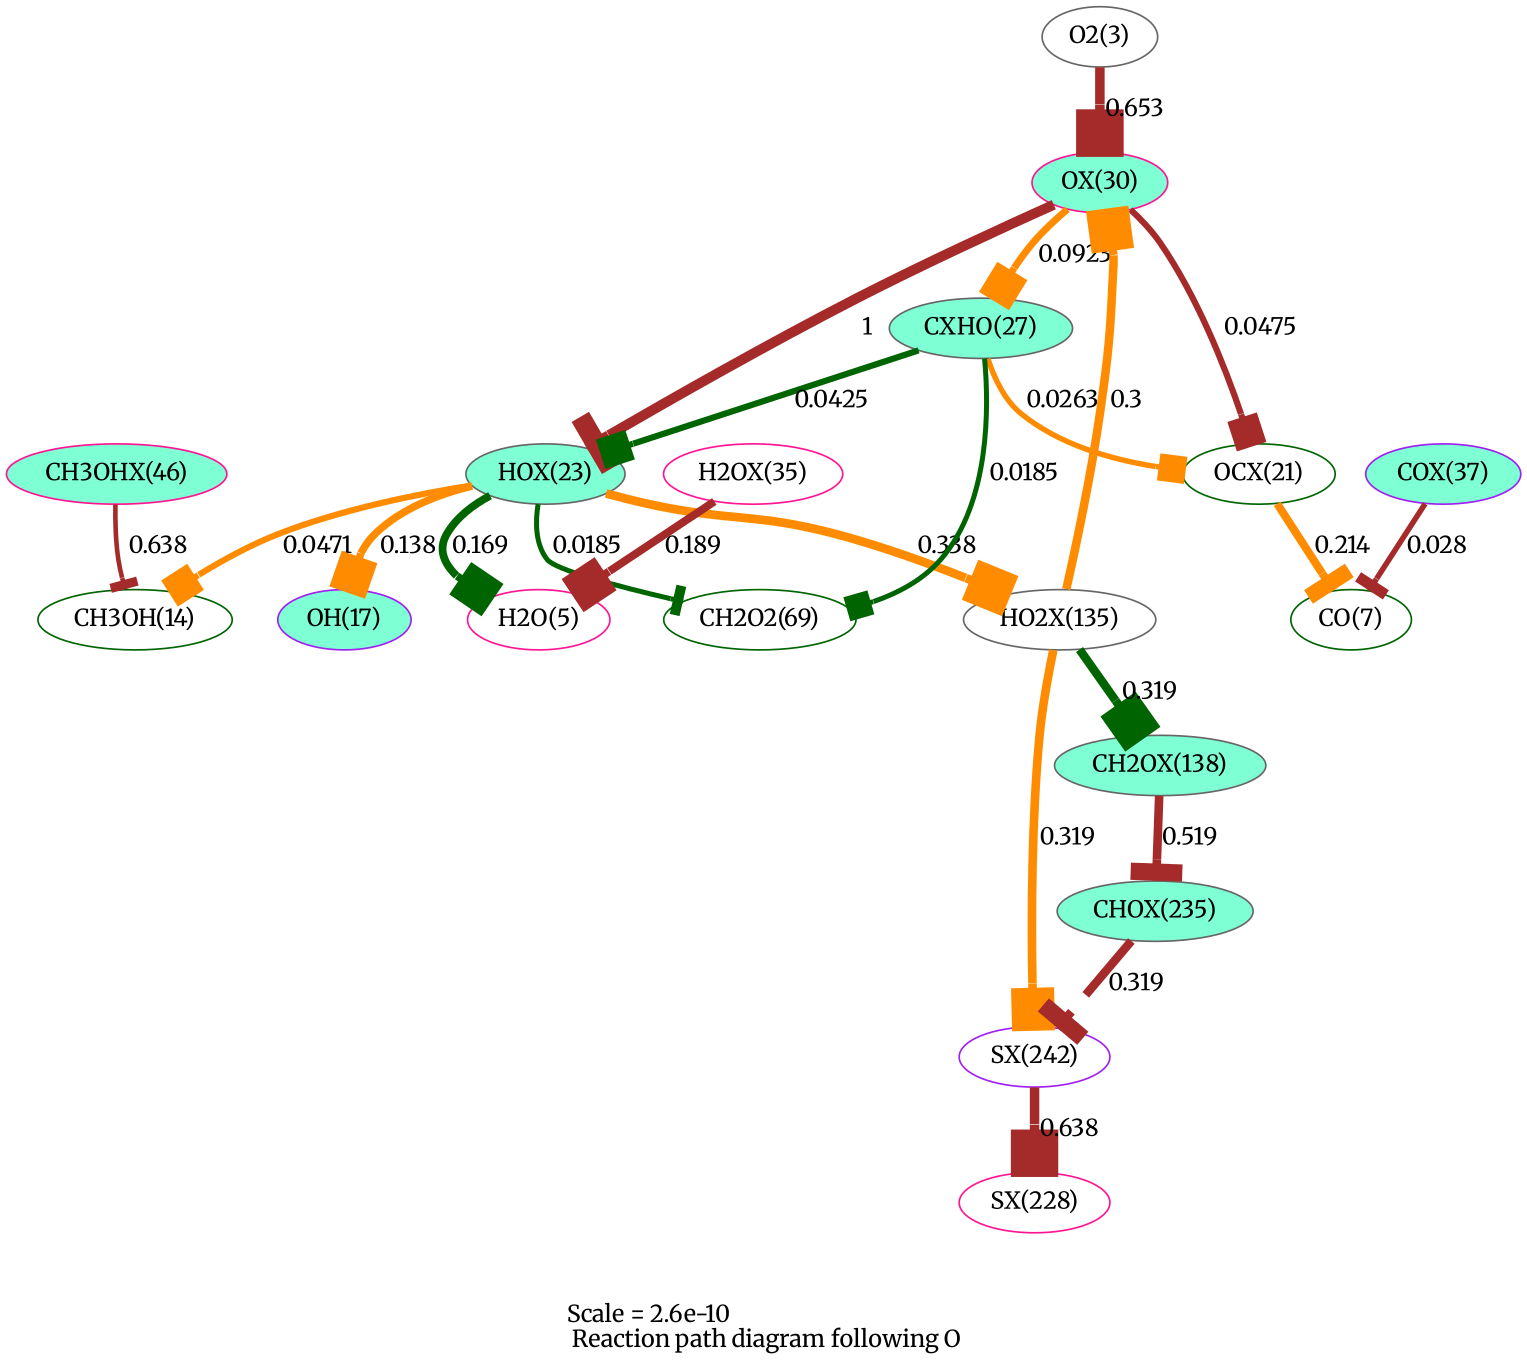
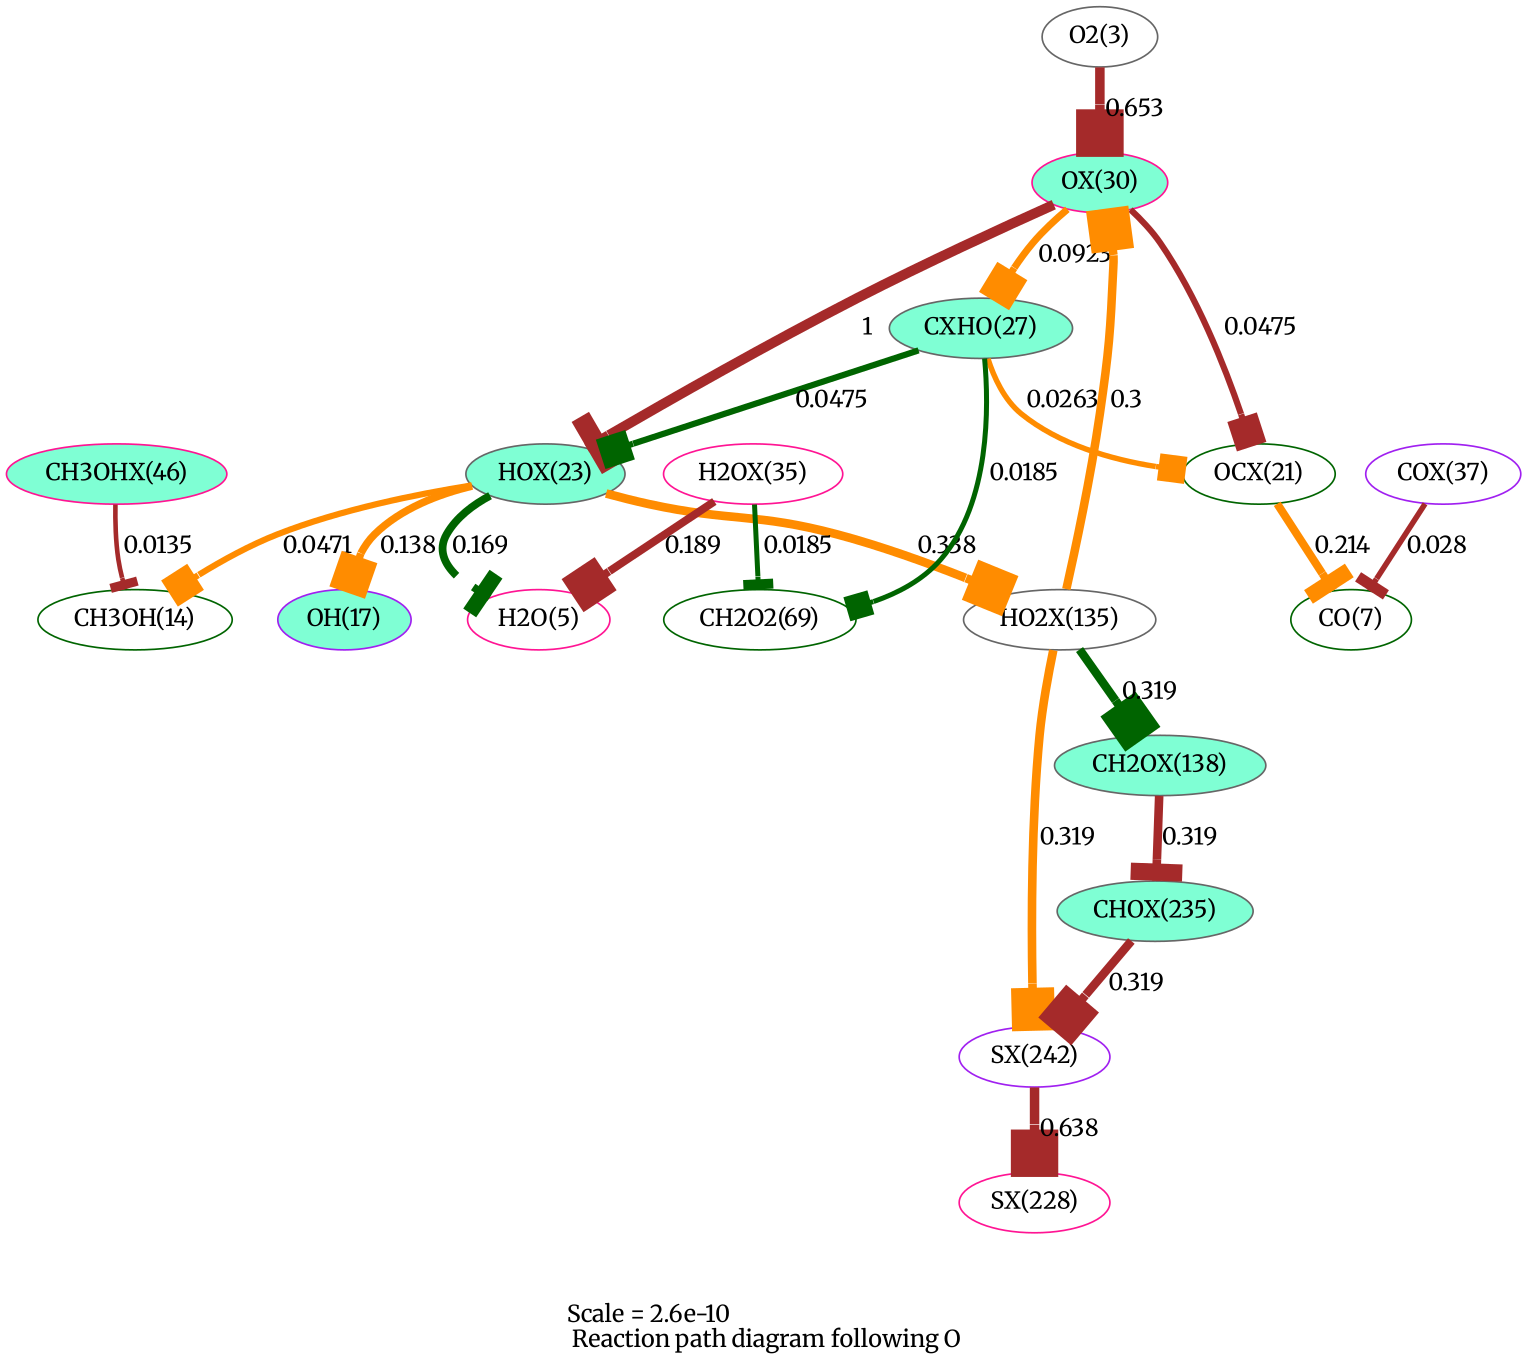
edge "CXHO(27)" -> "HOX(23)": label " 0.0425" -> " 0.0475"
node "COX(37)": fillcolor aquamarine -> white
edge "HOX(23)" -> "H2O(5)": arrowhead box -> tee
edge "CH3OHX(46)" -> "CH3OH(14)": label " 0.638" -> " 0.0135"
edge "HOX(23)" -> "CH2O2(69)": now "H2OX(35)" -> "CH2O2(69)"
edge "CH2OX(138)" -> "CHOX(235)": label " 0.519" -> " 0.319"
edge "CHOX(235)" -> "SX(242)": arrowhead tee -> box
